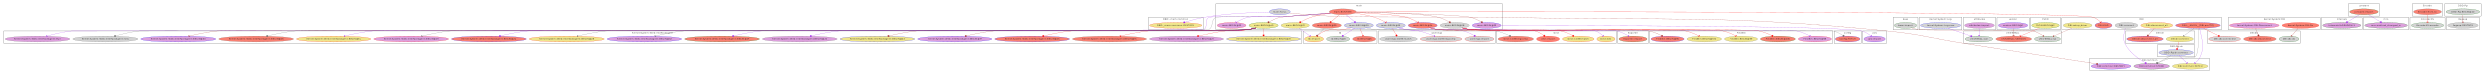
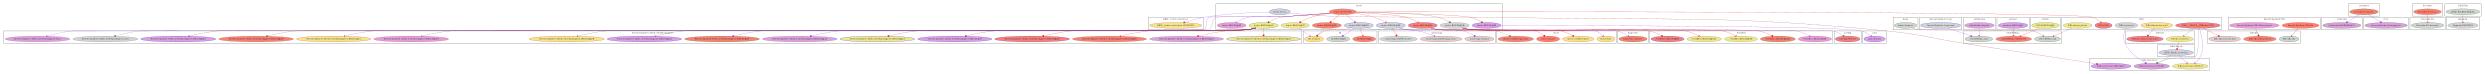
node "Kernel::System::Web::InterfaceAgent::BEGIN@24": removed
